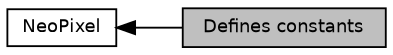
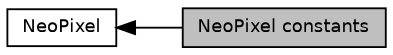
node "Defines constants": label "Defines constants" -> "NeoPixel constants"
